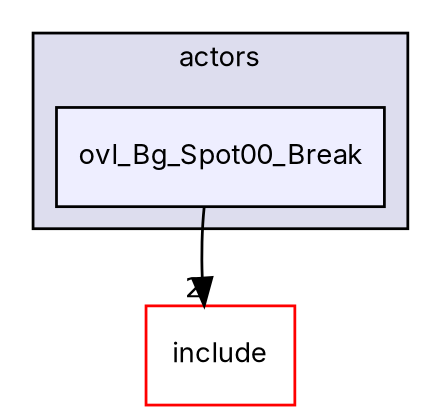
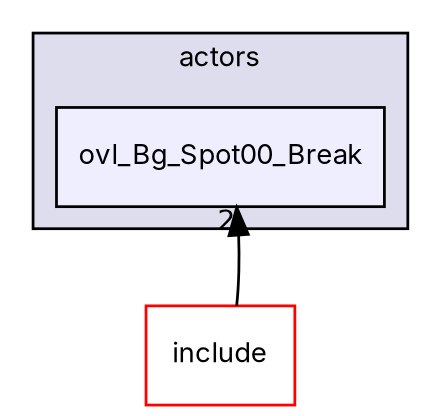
edge "ovl_Bg_Spot00_Break" -> "include": reversed
